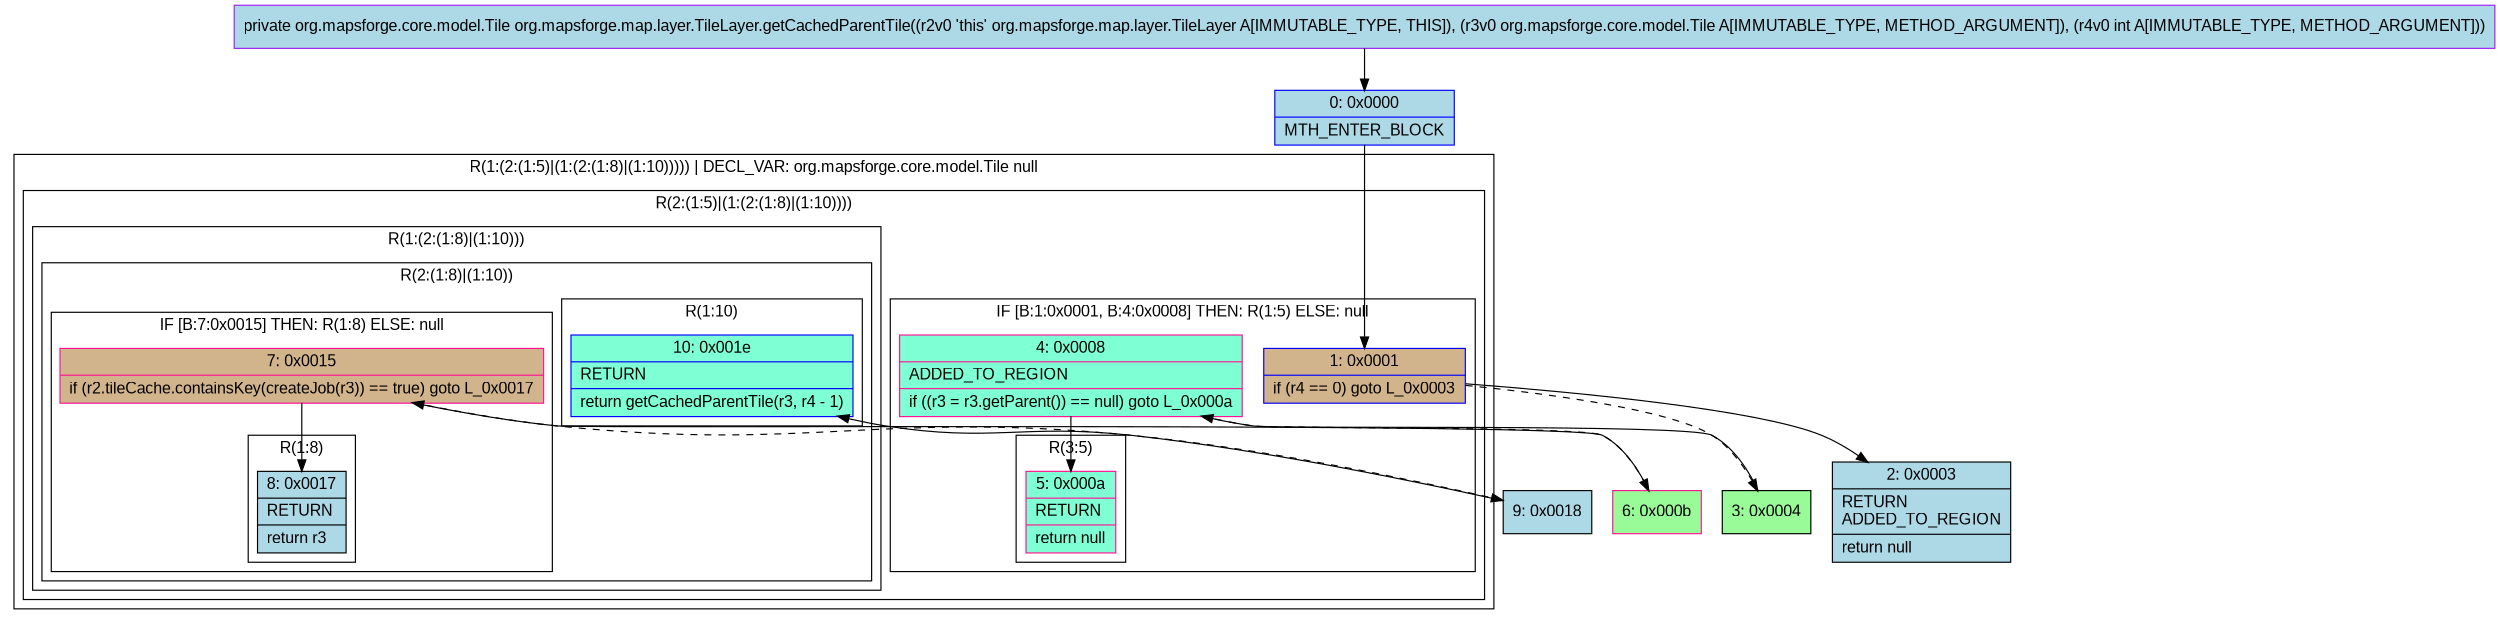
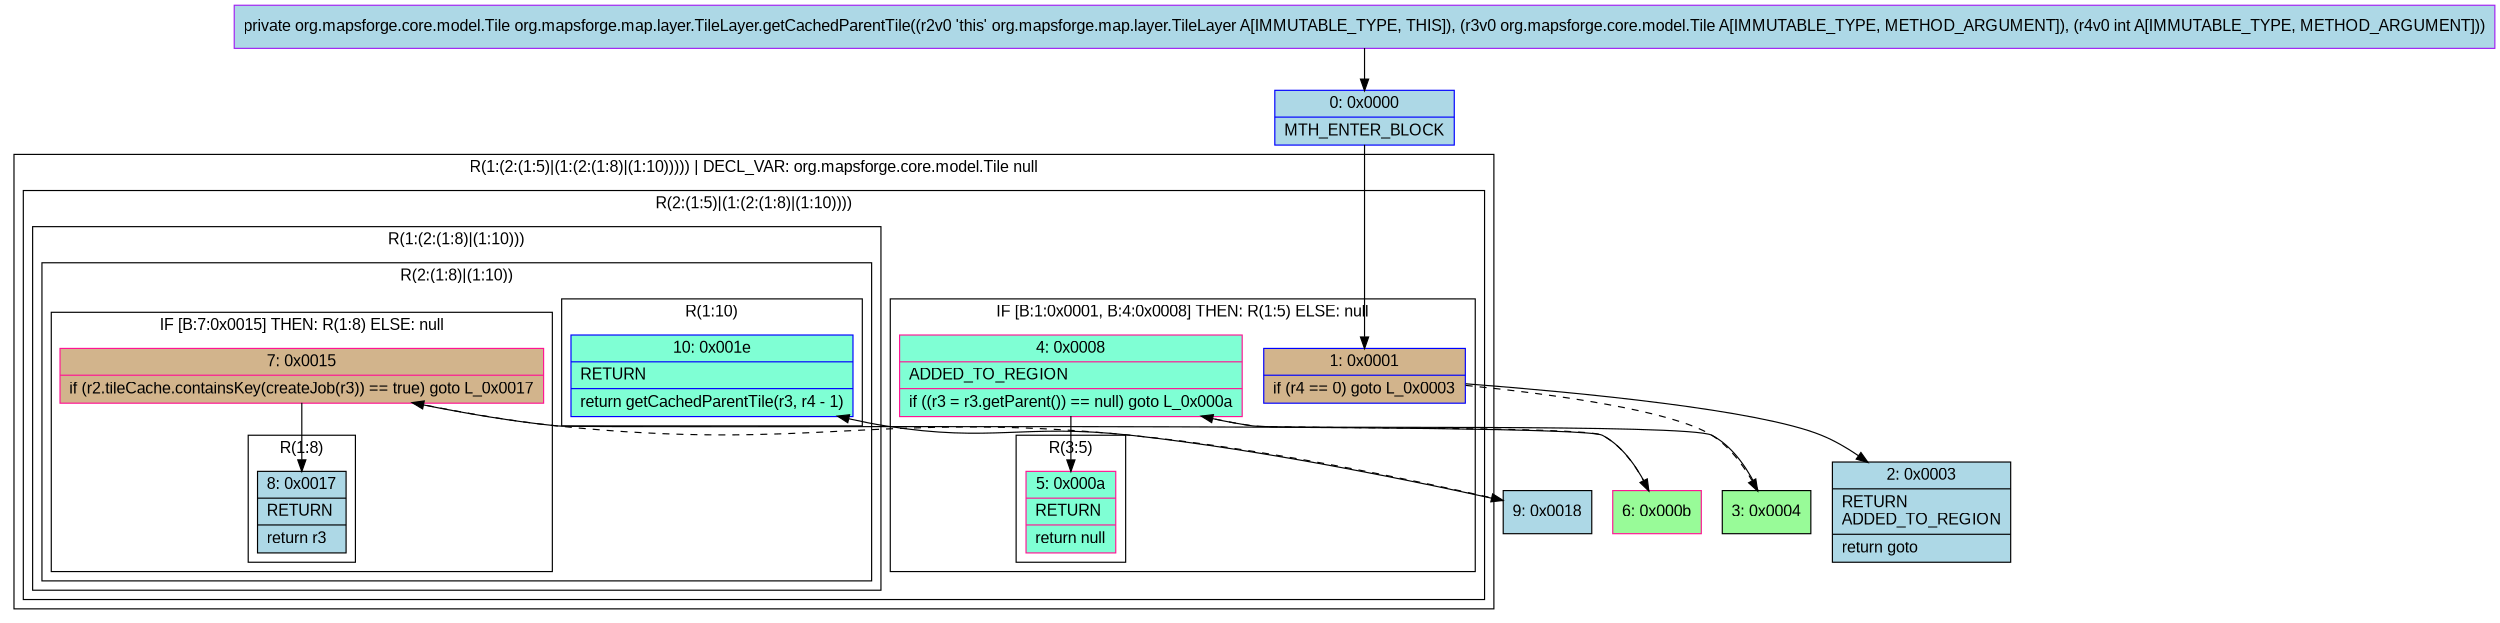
node "2: 0x0003": text "return null" -> "return goto"
